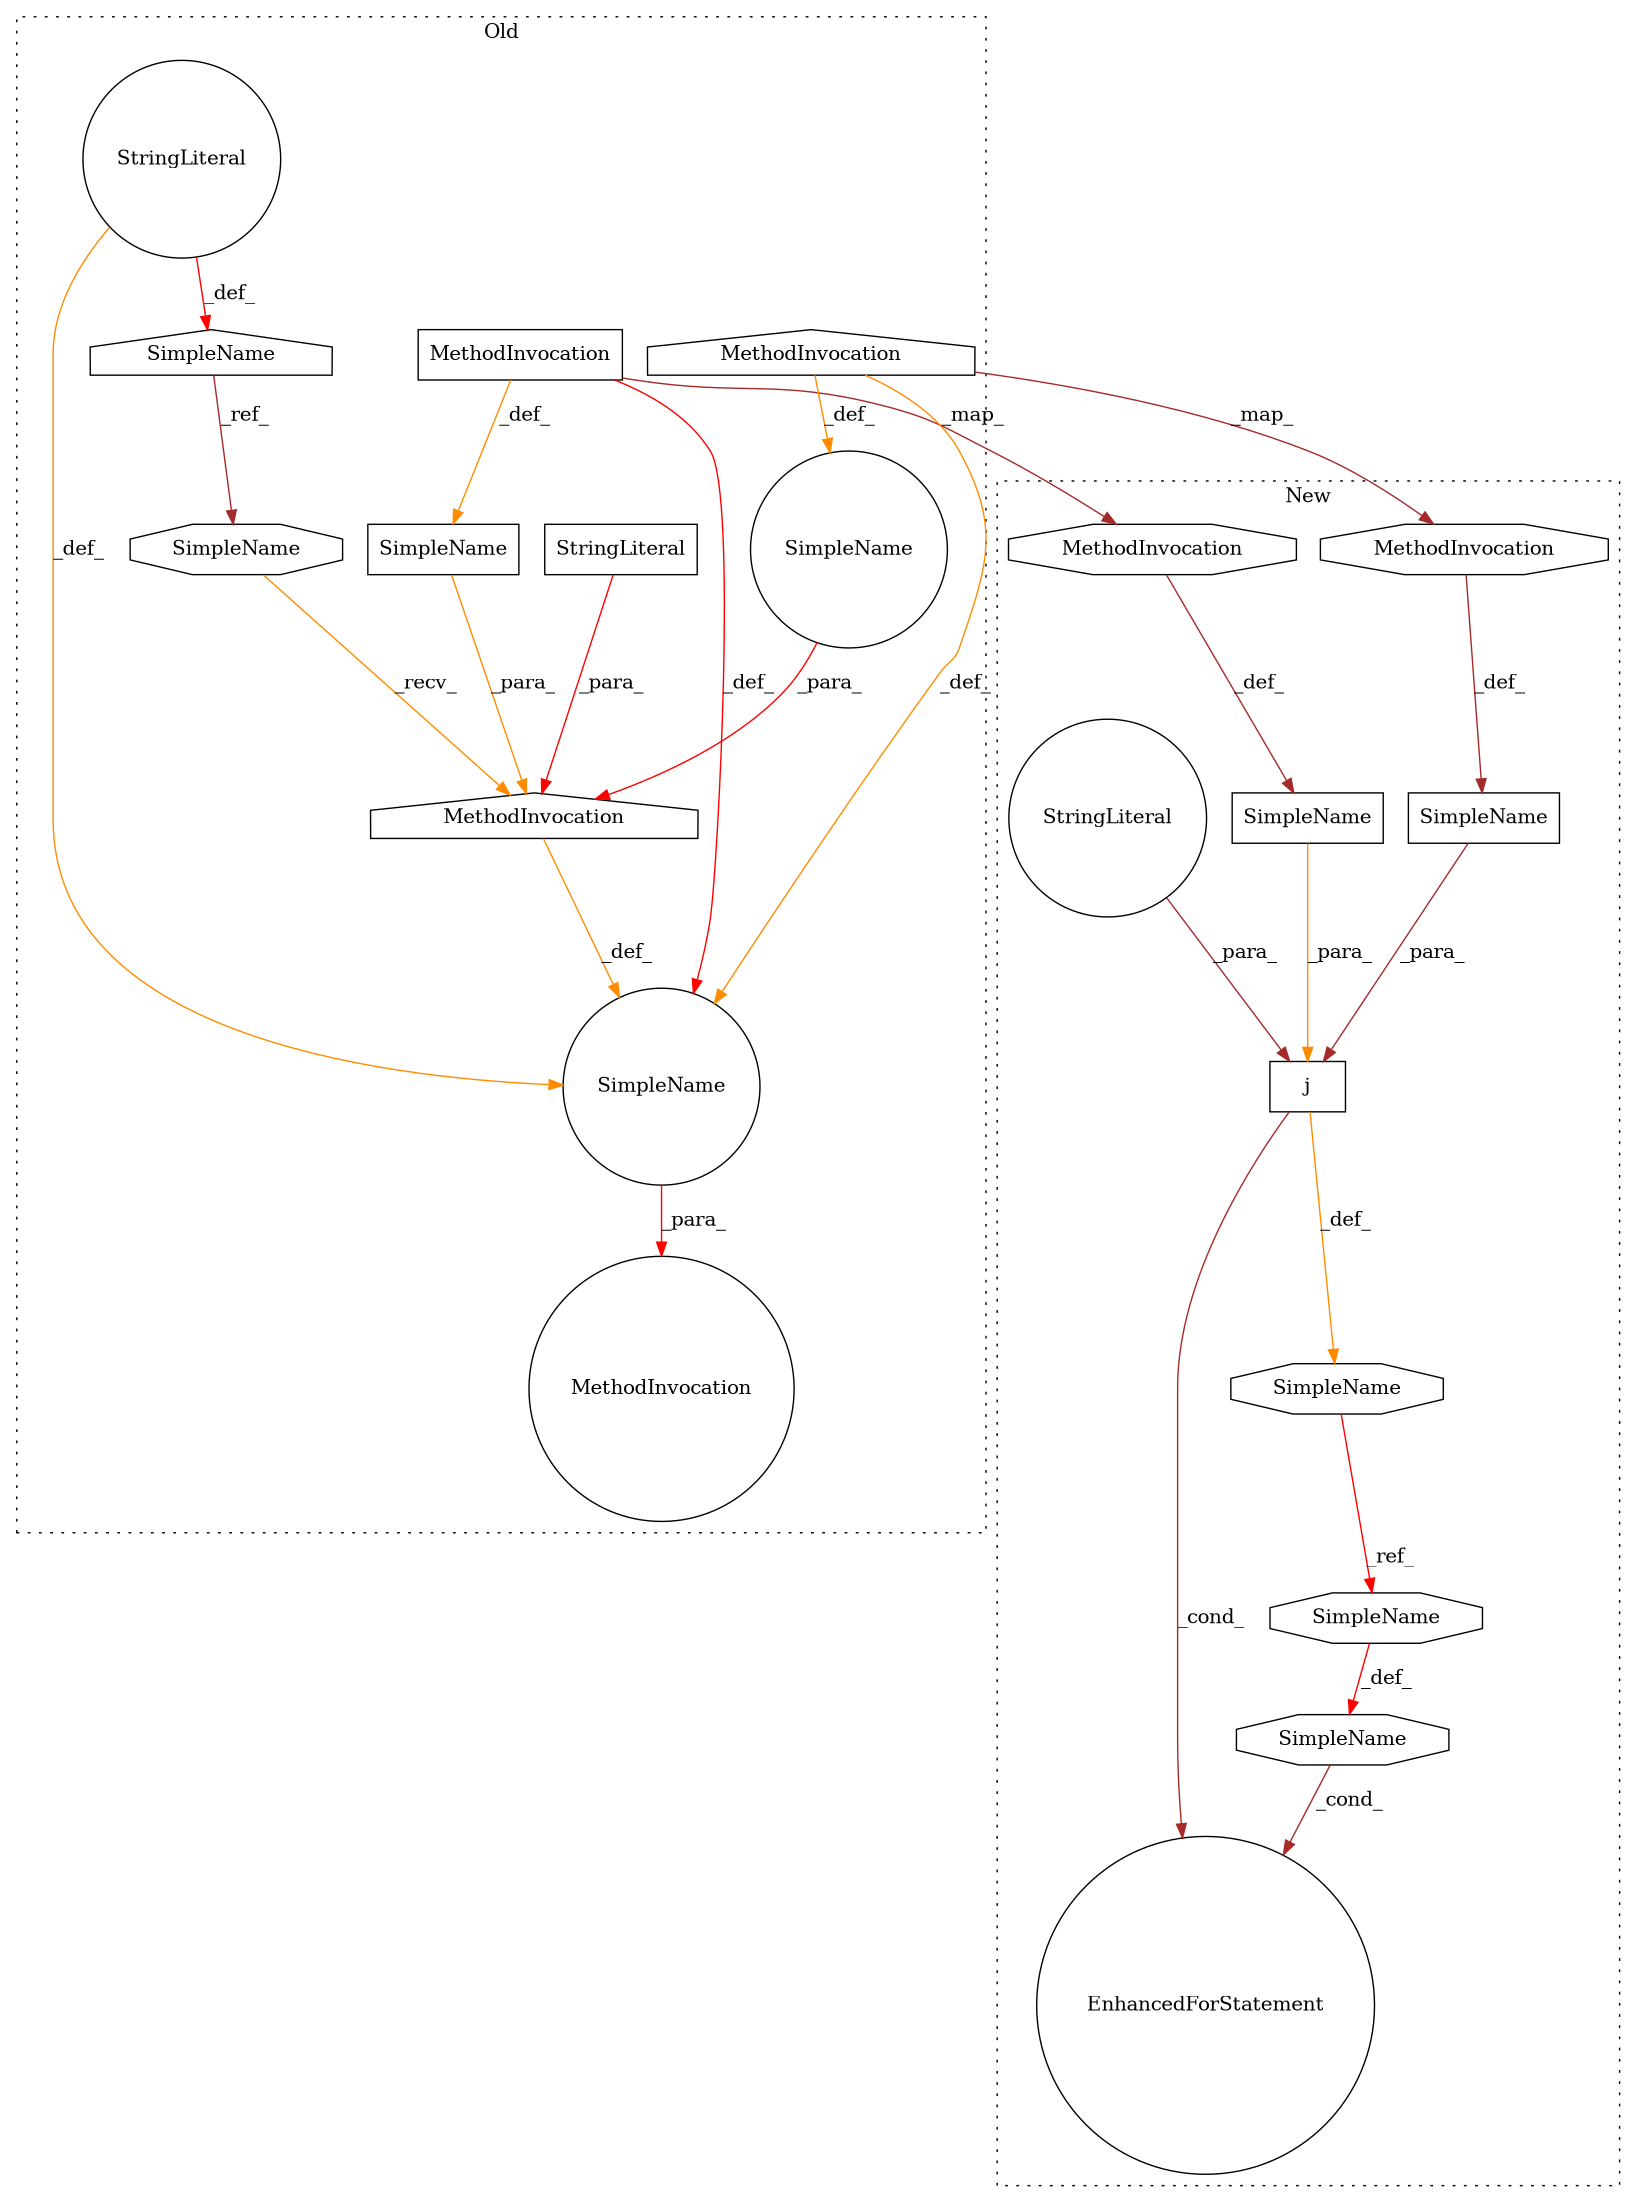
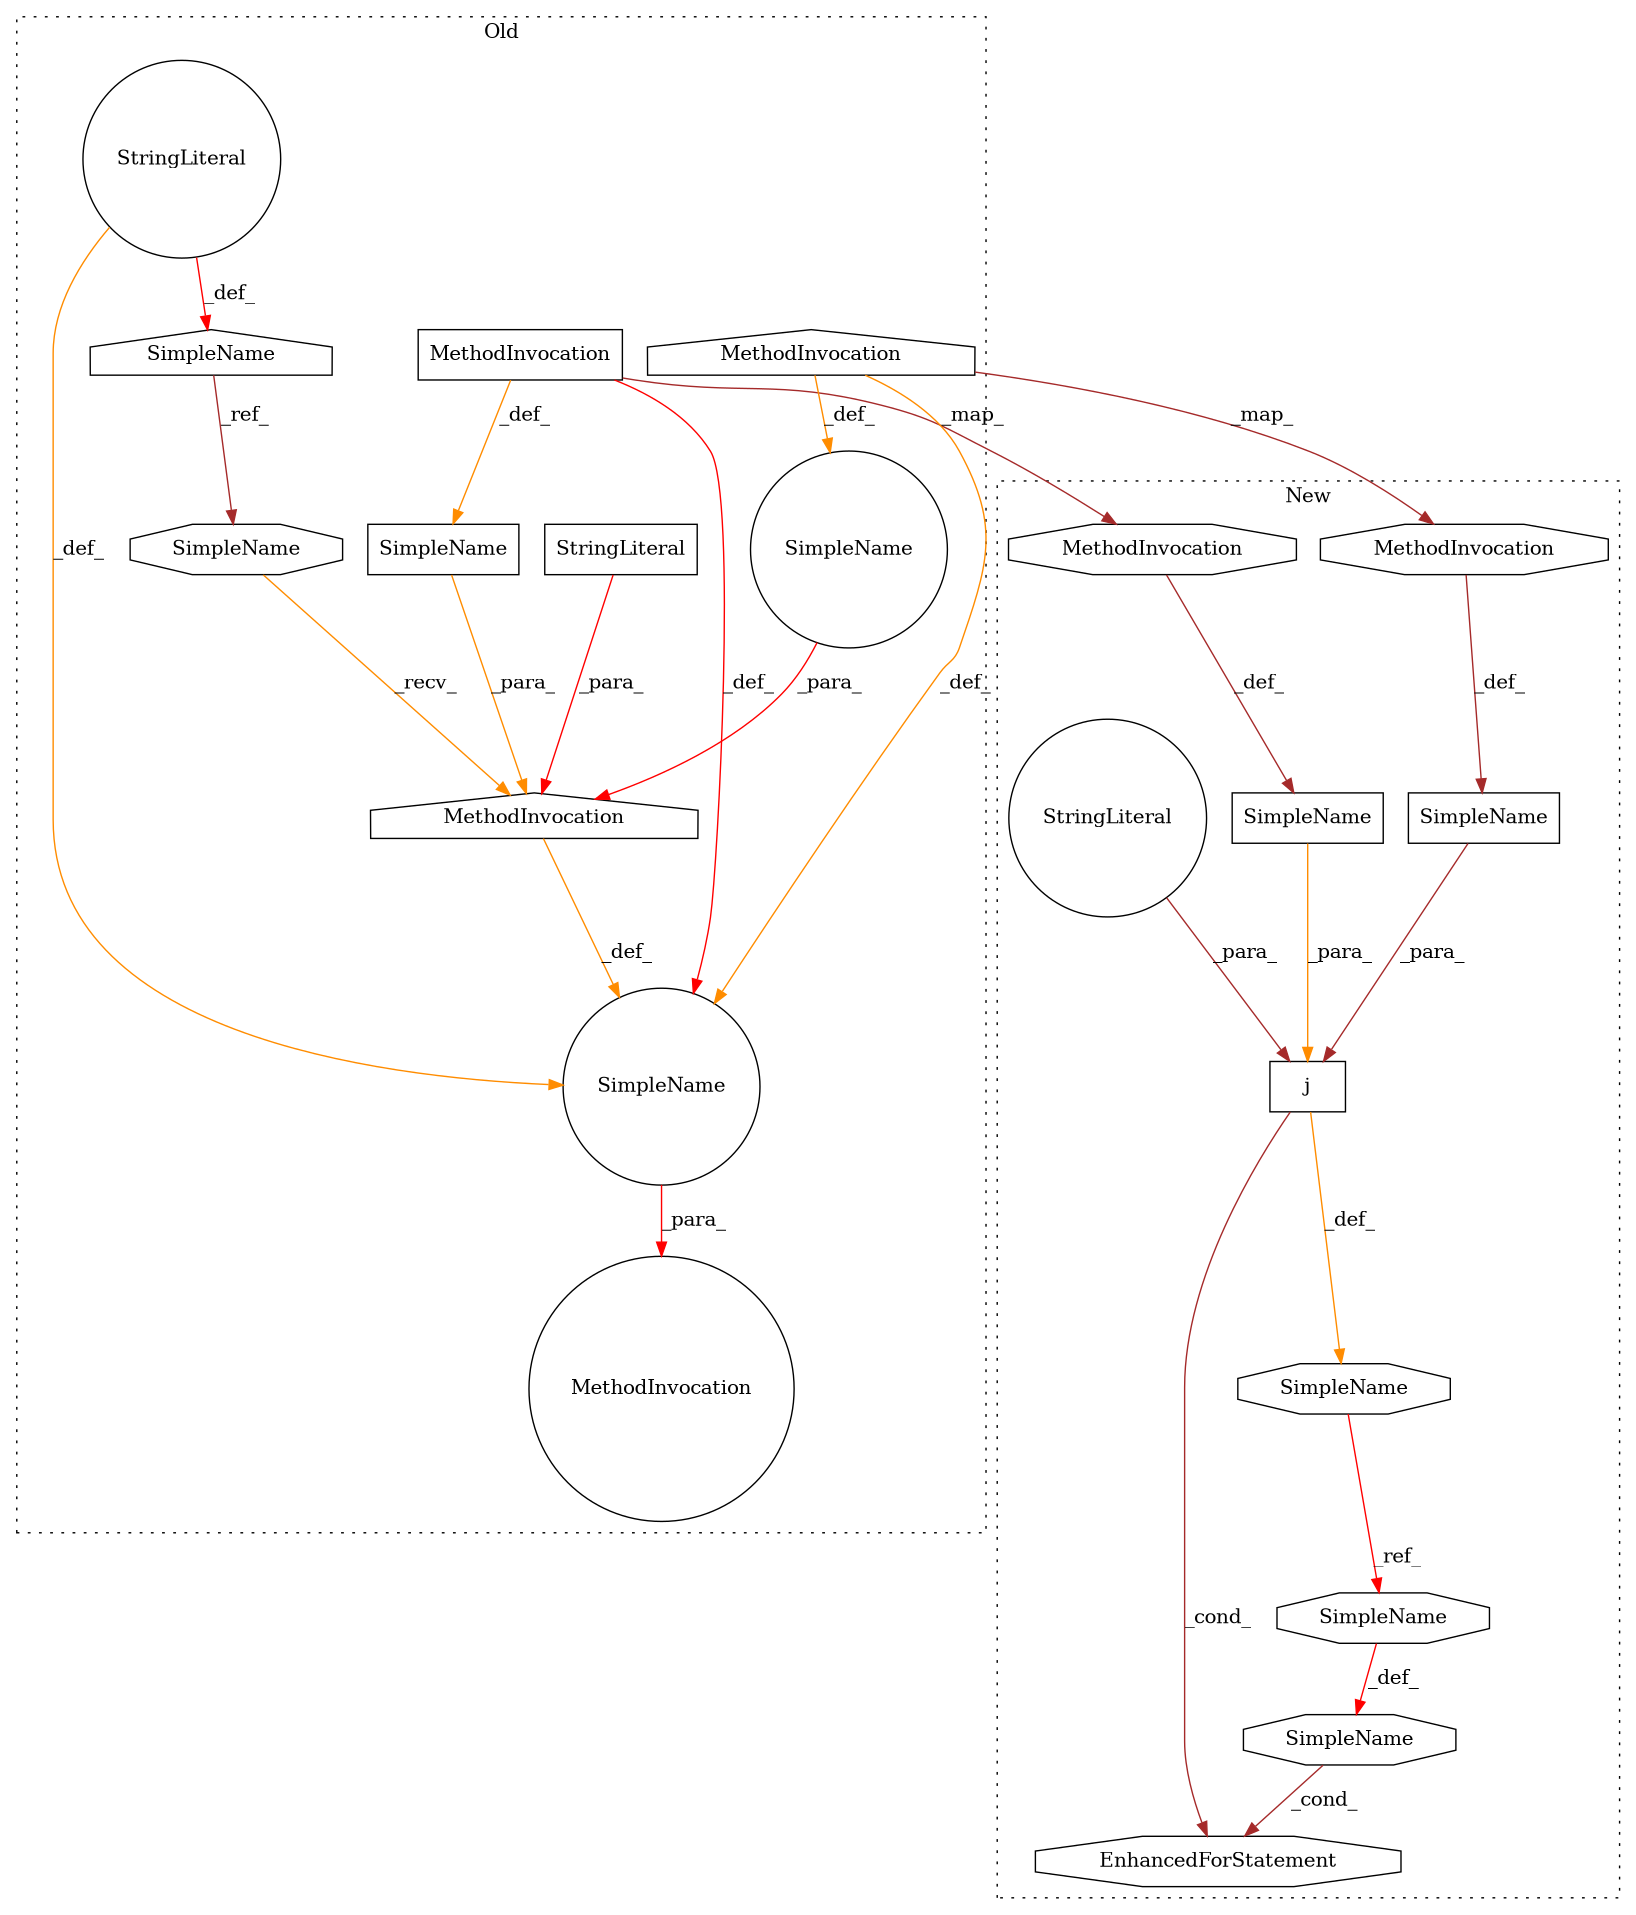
node "EnhancedForStatement": shape circle -> octagon
